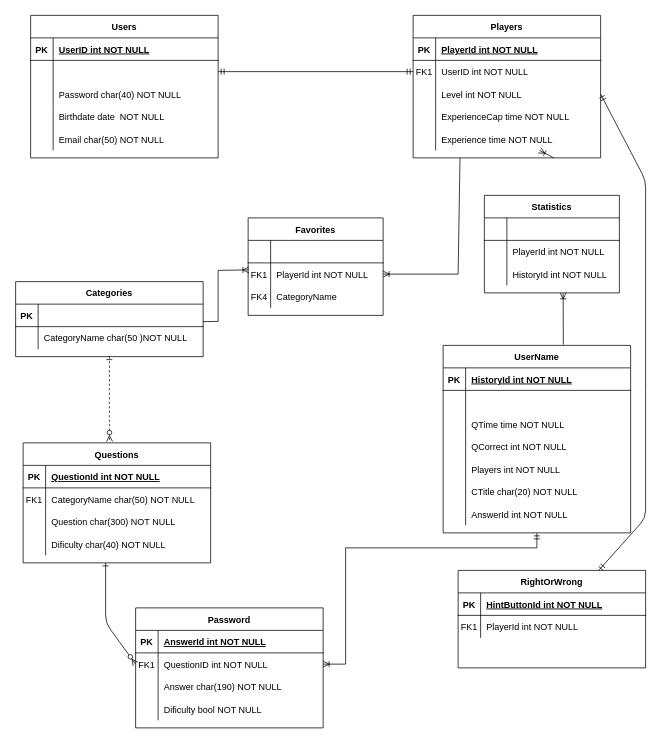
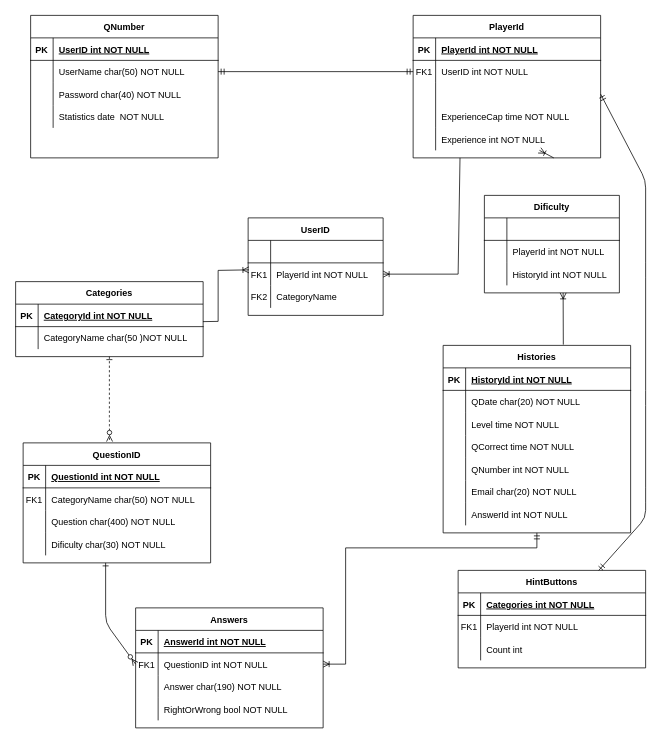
node "Users": label "Users" -> "QNumber"
node "Players": label "Players" -> "PlayerId"
node "UserName char(50) NOT NULL": added
node "Level int NOT NULL": removed
node "Birthdate date NOT NULL": label "Birthdate date NOT NULL" -> "Statistics date NOT NULL"
node "Email char(50) NOT NULL": removed
node "Experience time NOT NULL": label "Experience time NOT NULL" -> "Experience int NOT NULL"
node "Statistics": label "Statistics" -> "Dificulty"
node "Favorites": label "Favorites" -> "UserID"
node "FK4": label "FK4" -> "FK2"
node "CategoryId int NOT NULL": added
node "UserName": label "UserName" -> "Histories"
node "QDate char(20) NOT NULL": added
node "QTime time NOT NULL": label "QTime time NOT NULL" -> "Level time NOT NULL"
node "QCorrect int NOT NULL": label "QCorrect int NOT NULL" -> "QCorrect time NOT NULL"
node "Questions": label "Questions" -> "QuestionID"
node "Players int NOT NULL": label "Players int NOT NULL" -> "QNumber int NOT NULL"
node "CTitle char(20) NOT NULL": label "CTitle char(20) NOT NULL" -> "Email char(20) NOT NULL"
node "Question char(300) NOT NULL": label "Question char(300) NOT NULL" -> "Question char(400) NOT NULL"
node "Dificulty char(40) NOT NULL": label "Dificulty char(40) NOT NULL" -> "Dificulty char(30) NOT NULL"
node "RightOrWrong": label "RightOrWrong" -> "HintButtons"
node "HintButtonId int NOT NULL": label "HintButtonId int NOT NULL" -> "Categories int NOT NULL"
node "Password": label "Password" -> "Answers"
node "Count int": added
node "Dificulty bool NOT NULL": label "Dificulty bool NOT NULL" -> "RightOrWrong bool NOT NULL"
